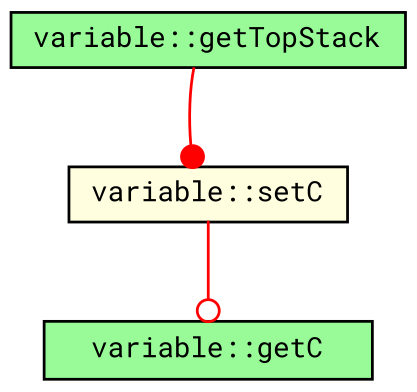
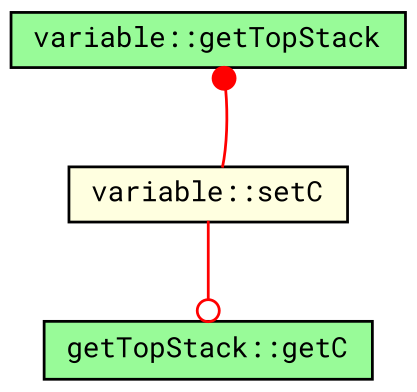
edge "variable::getTopStack" -> "variable::setC": reversed
node "variable::getC": label "variable::getC" -> "getTopStack::getC"
